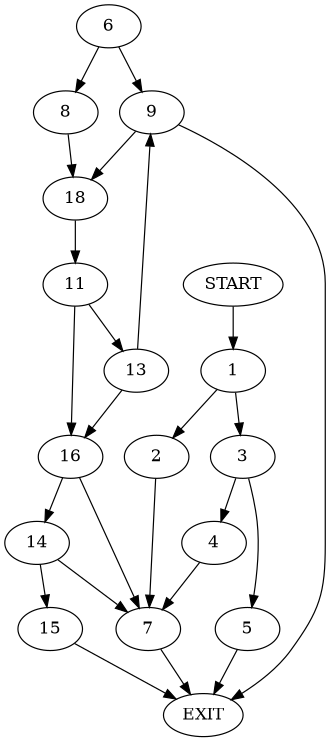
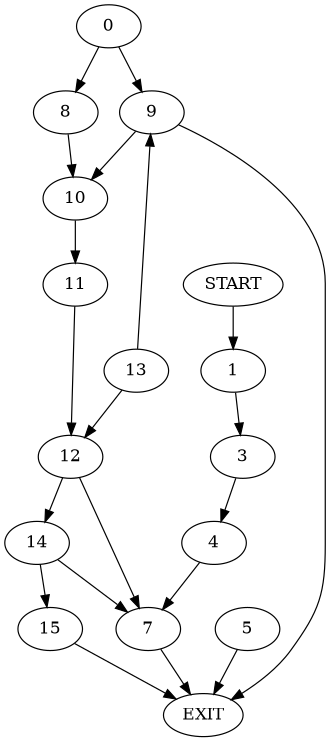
node "6": label "6" -> "0"
node "18": label "18" -> "10"
edge "11" -> "13": removed
node "16": label "16" -> "12"
node "2": removed
edge "3" -> "5": removed
